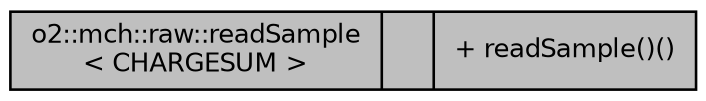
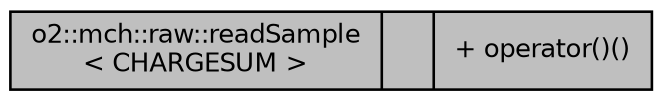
node "o2::mch::raw::readSample": text "+ readSample()()" -> "+ operator()()"
